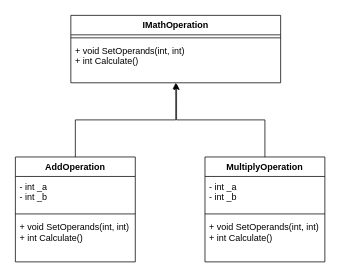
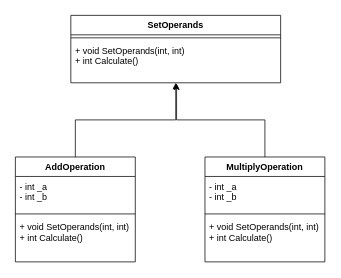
node "IMathOperation": label "IMathOperation" -> "SetOperands"
